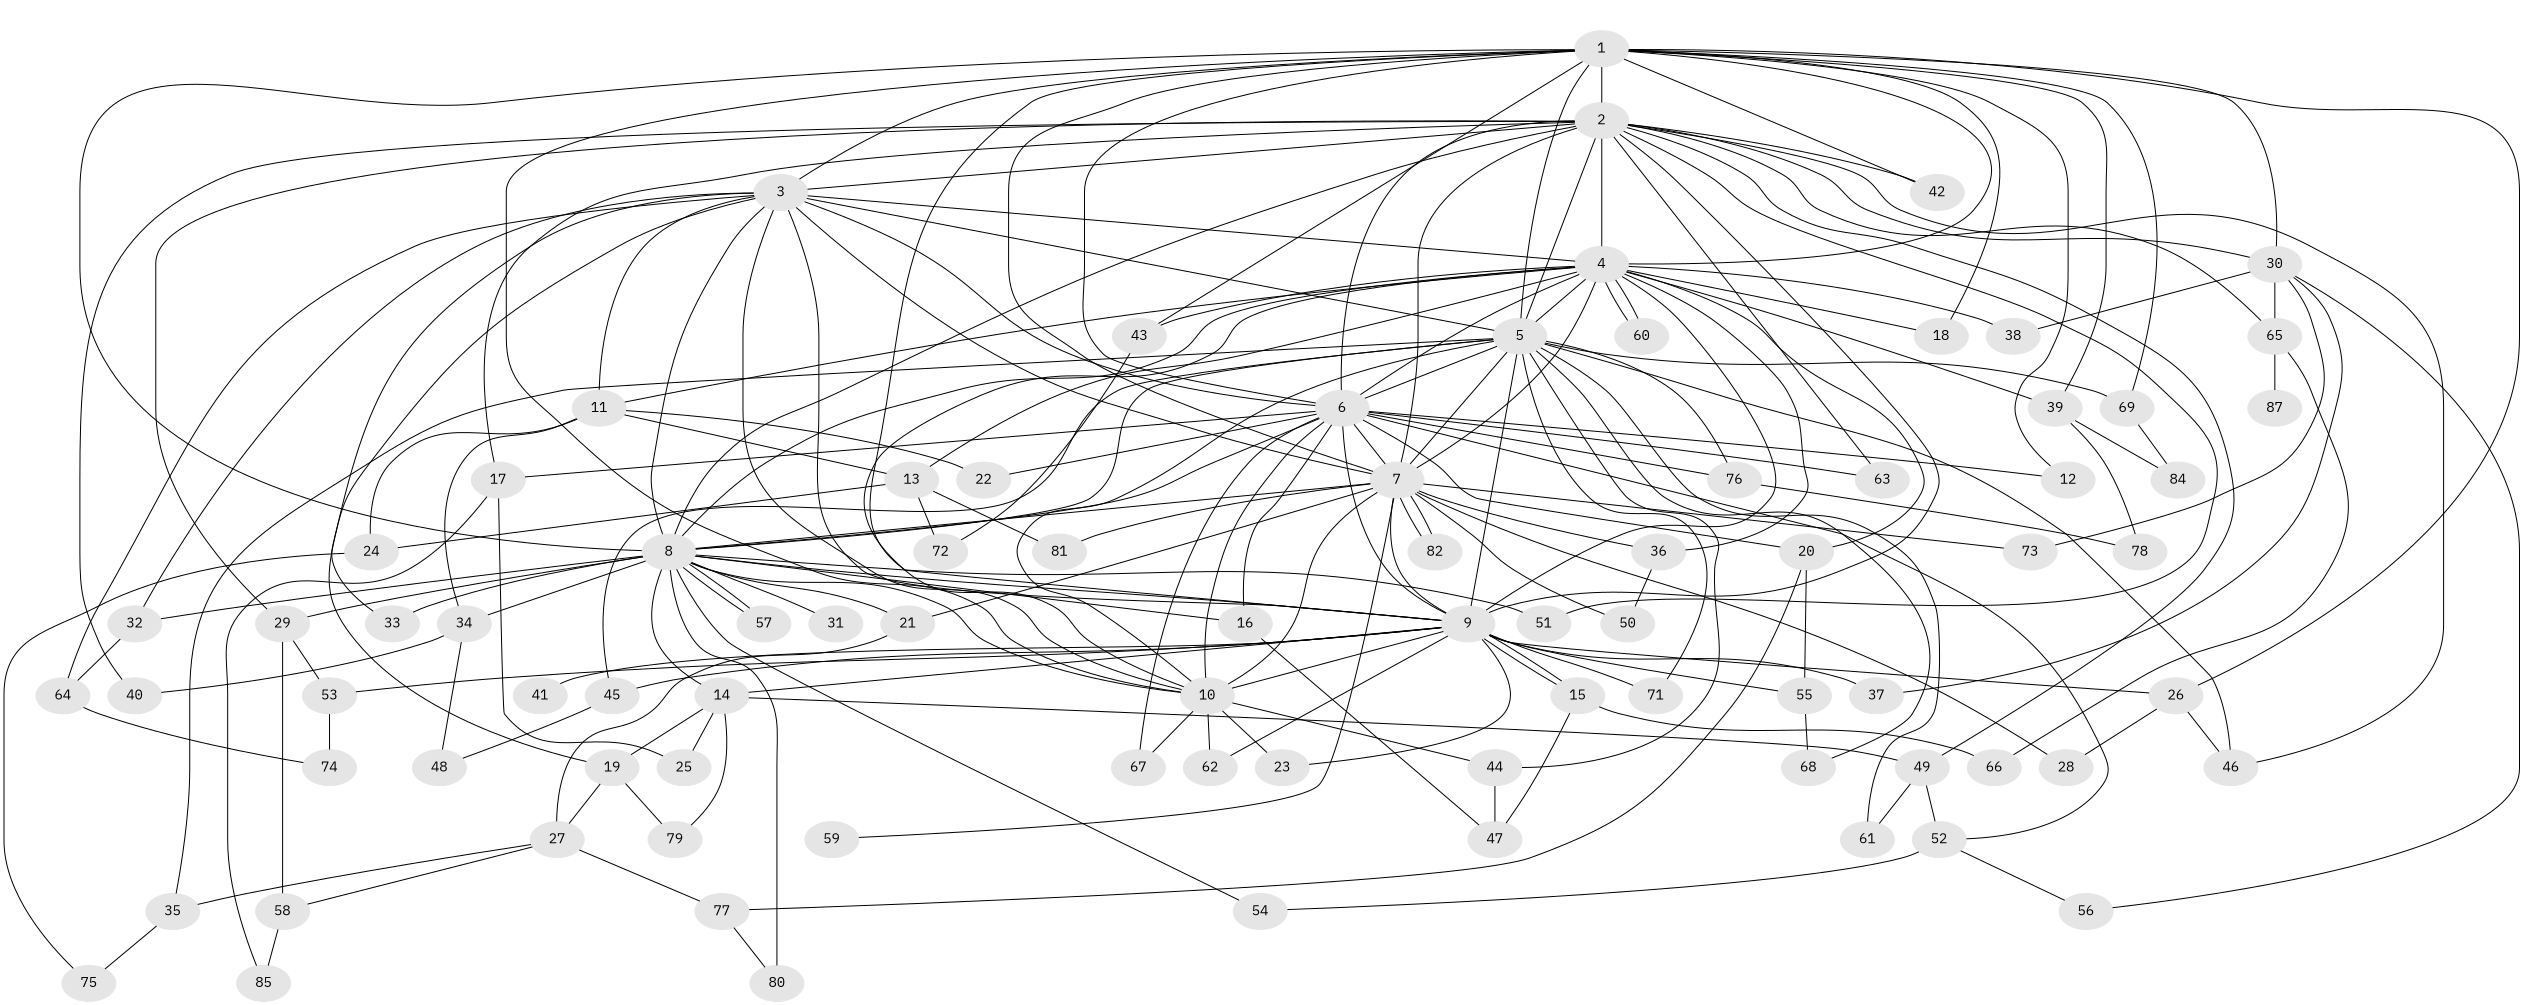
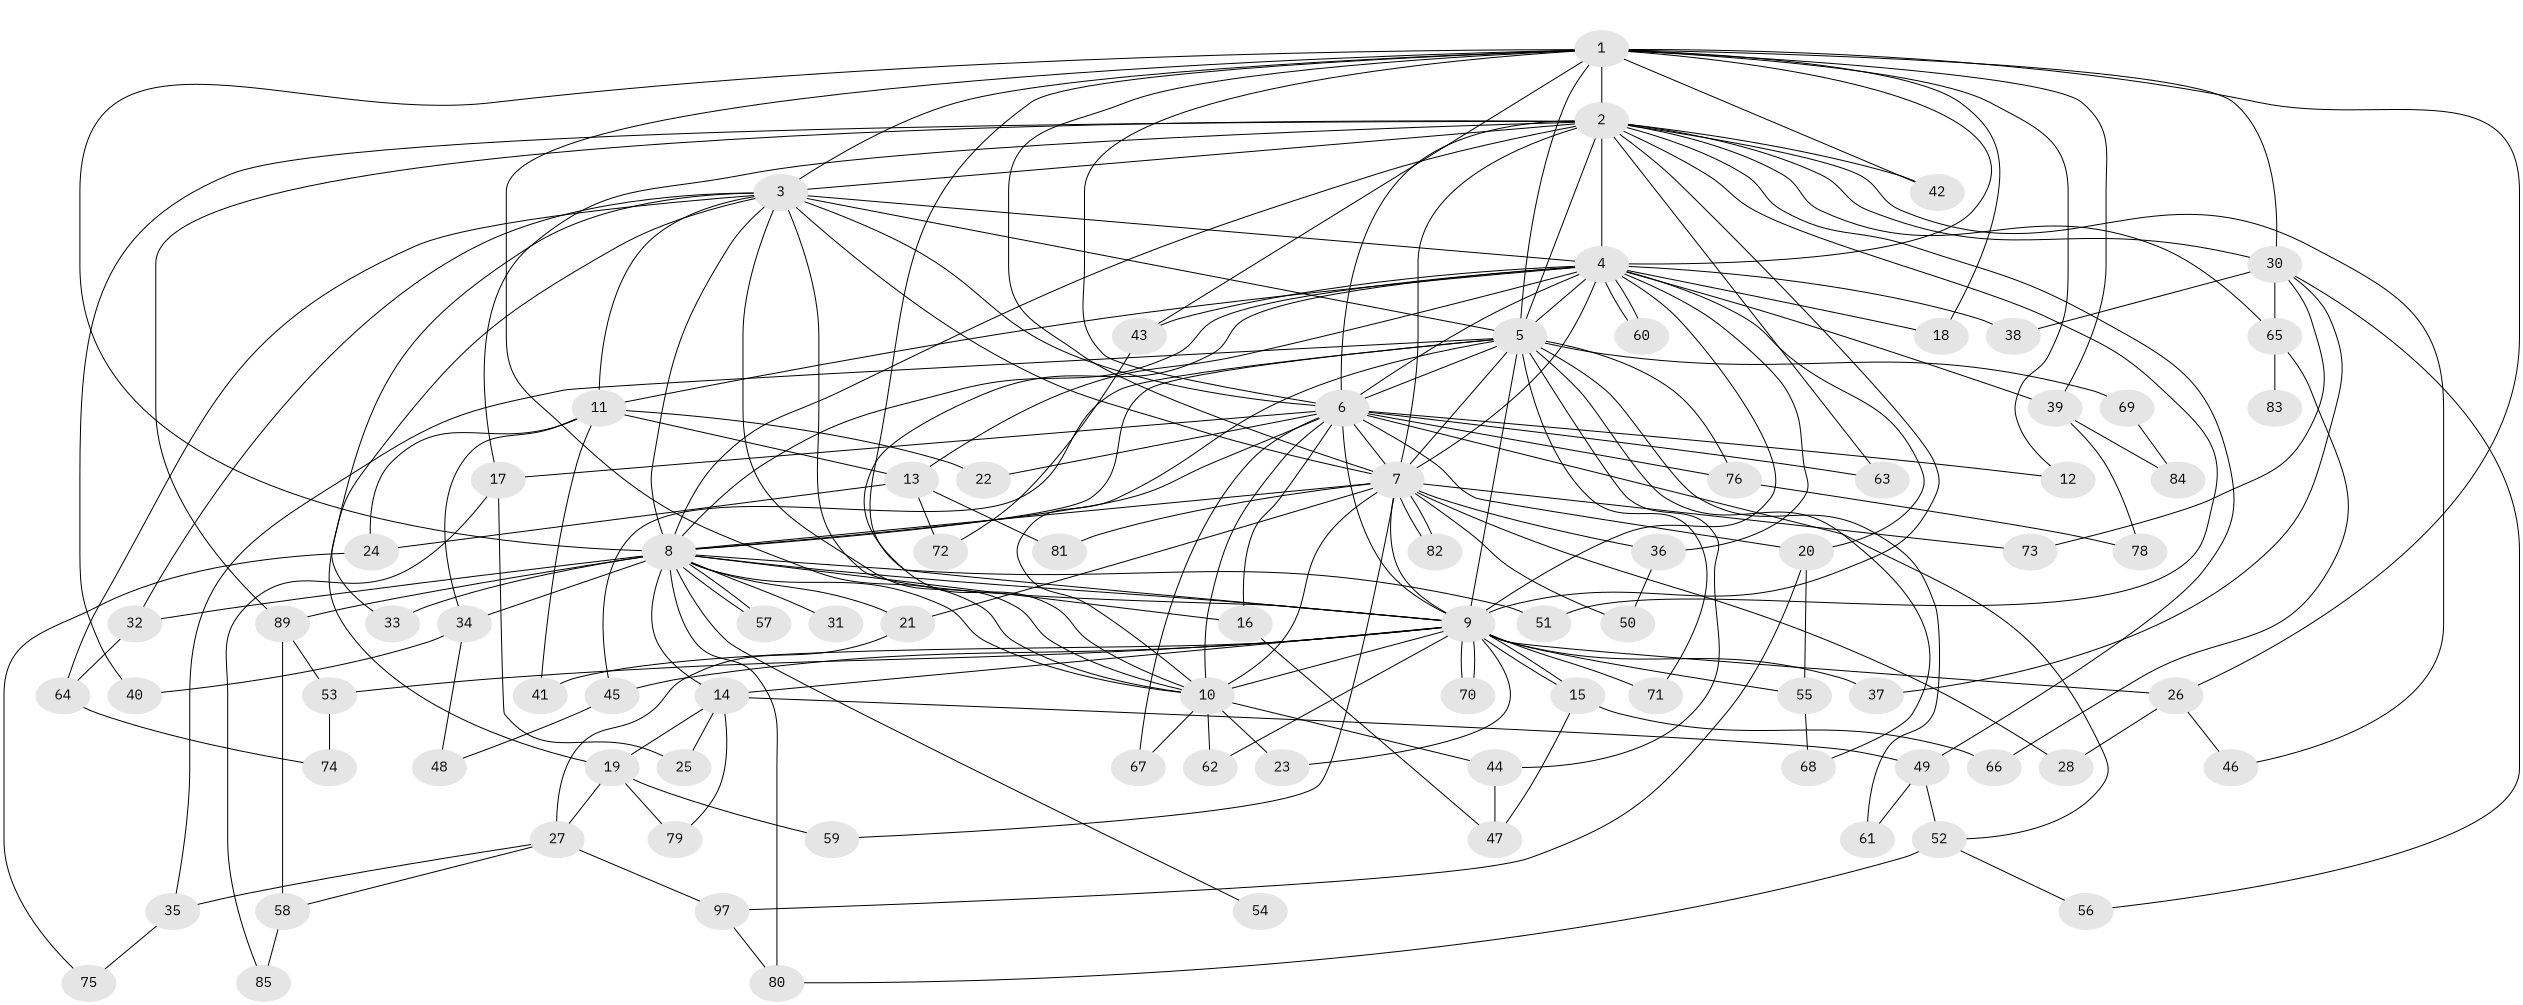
edge "1" -- "69": removed
node "87": label "87" -> "83"
edge "5" -- "46": removed
edge "11" -- "41": added
node "29": label "29" -> "89"
node "70": added
edge "19" -- "59": added
edge "52" -- "54": now "52" -- "80"
node "77": label "77" -> "97"
